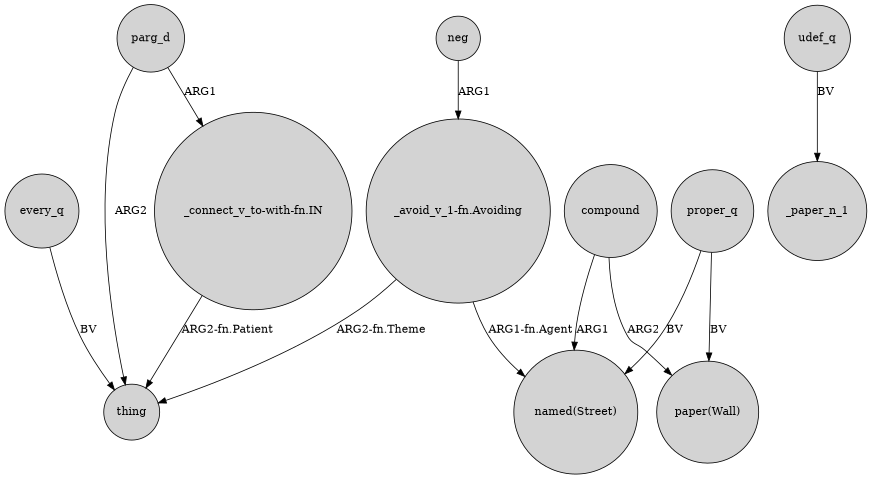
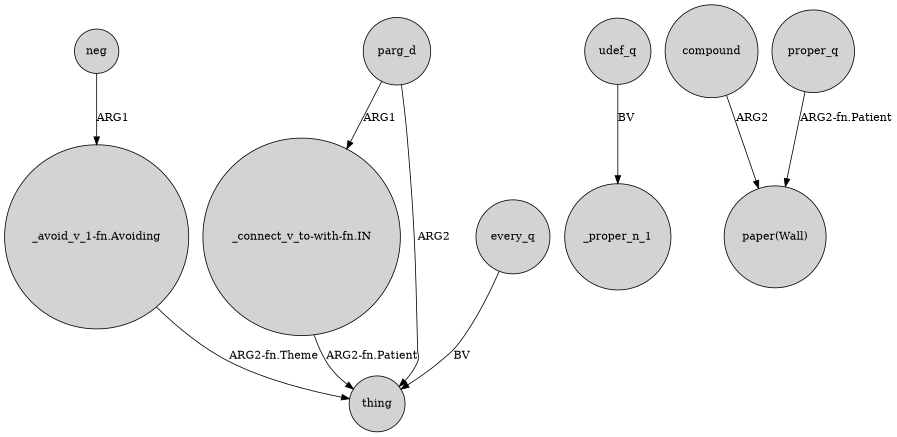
node "_paper_n_1": label "_paper_n_1" -> "_proper_n_1"
edge "proper_q" -> "paper(Wall)": label "BV" -> "ARG2-fn.Patient"
node "named(Street)": removed
